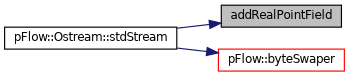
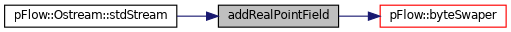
edge "pFlow::Ostream::stdStream" -> "pFlow::byteSwaper": now "addRealPointField" -> "pFlow::byteSwaper"
